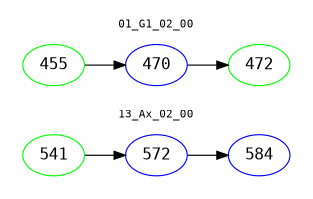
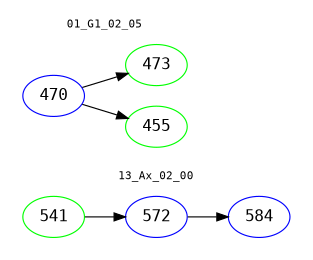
cluster "01_G1_02_00": label "01_G1_02_00" -> "01_G1_02_05"
edge "455" -> "470": reversed
node "472": label "472" -> "473"
